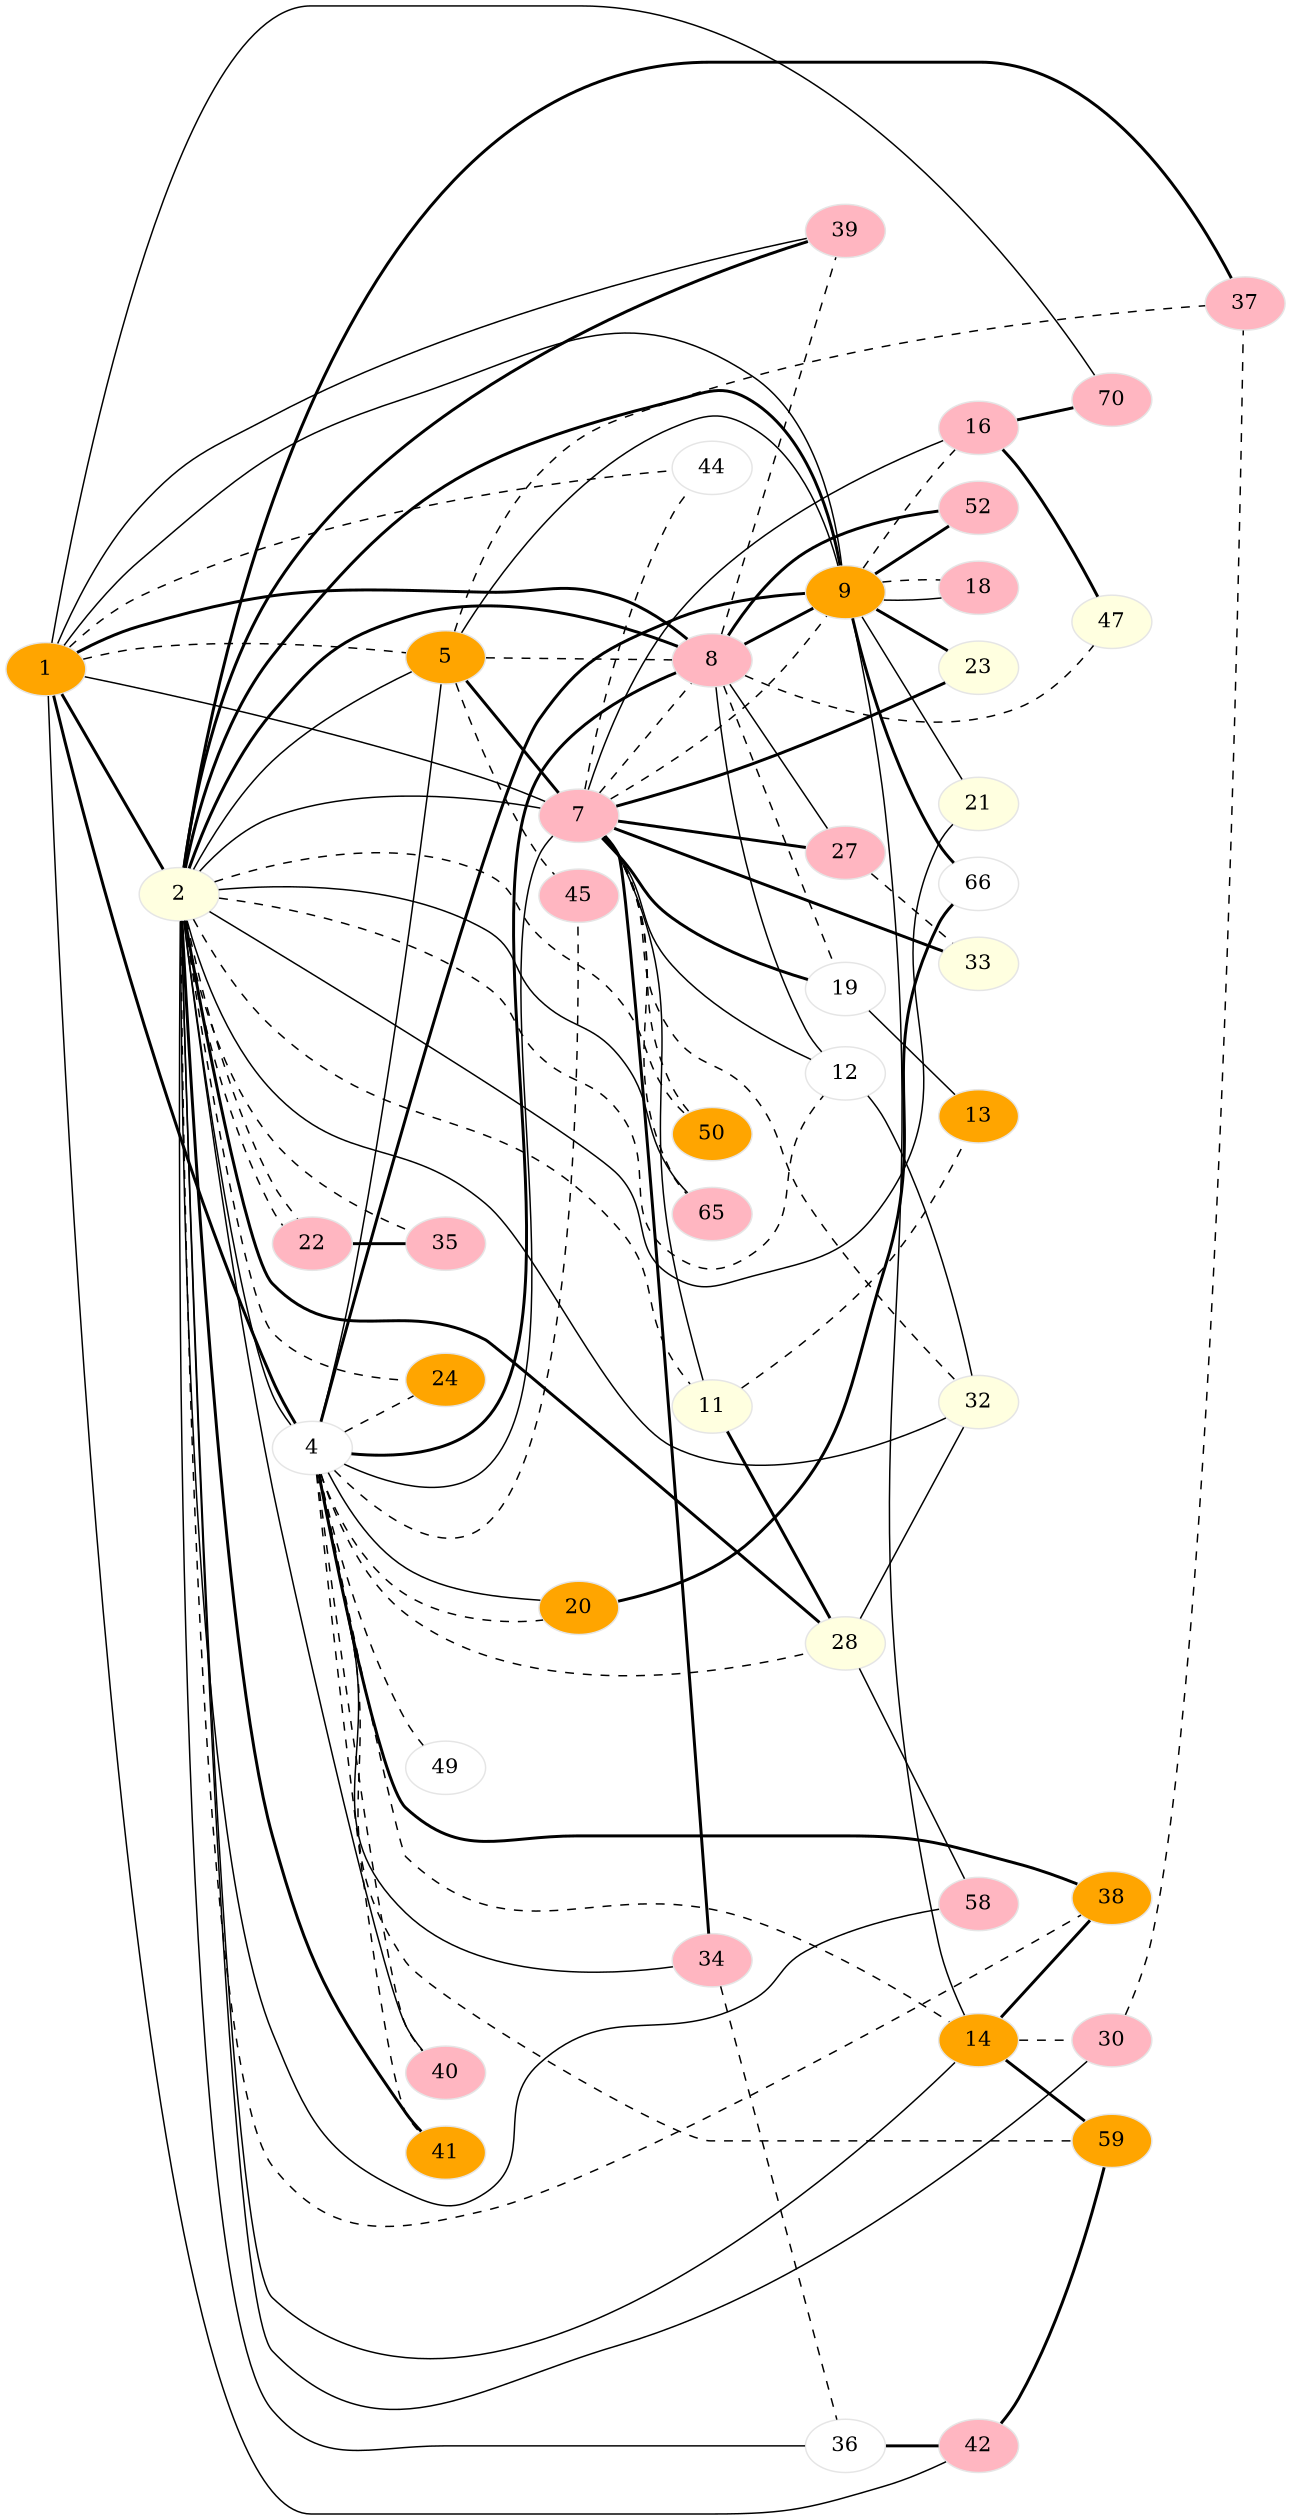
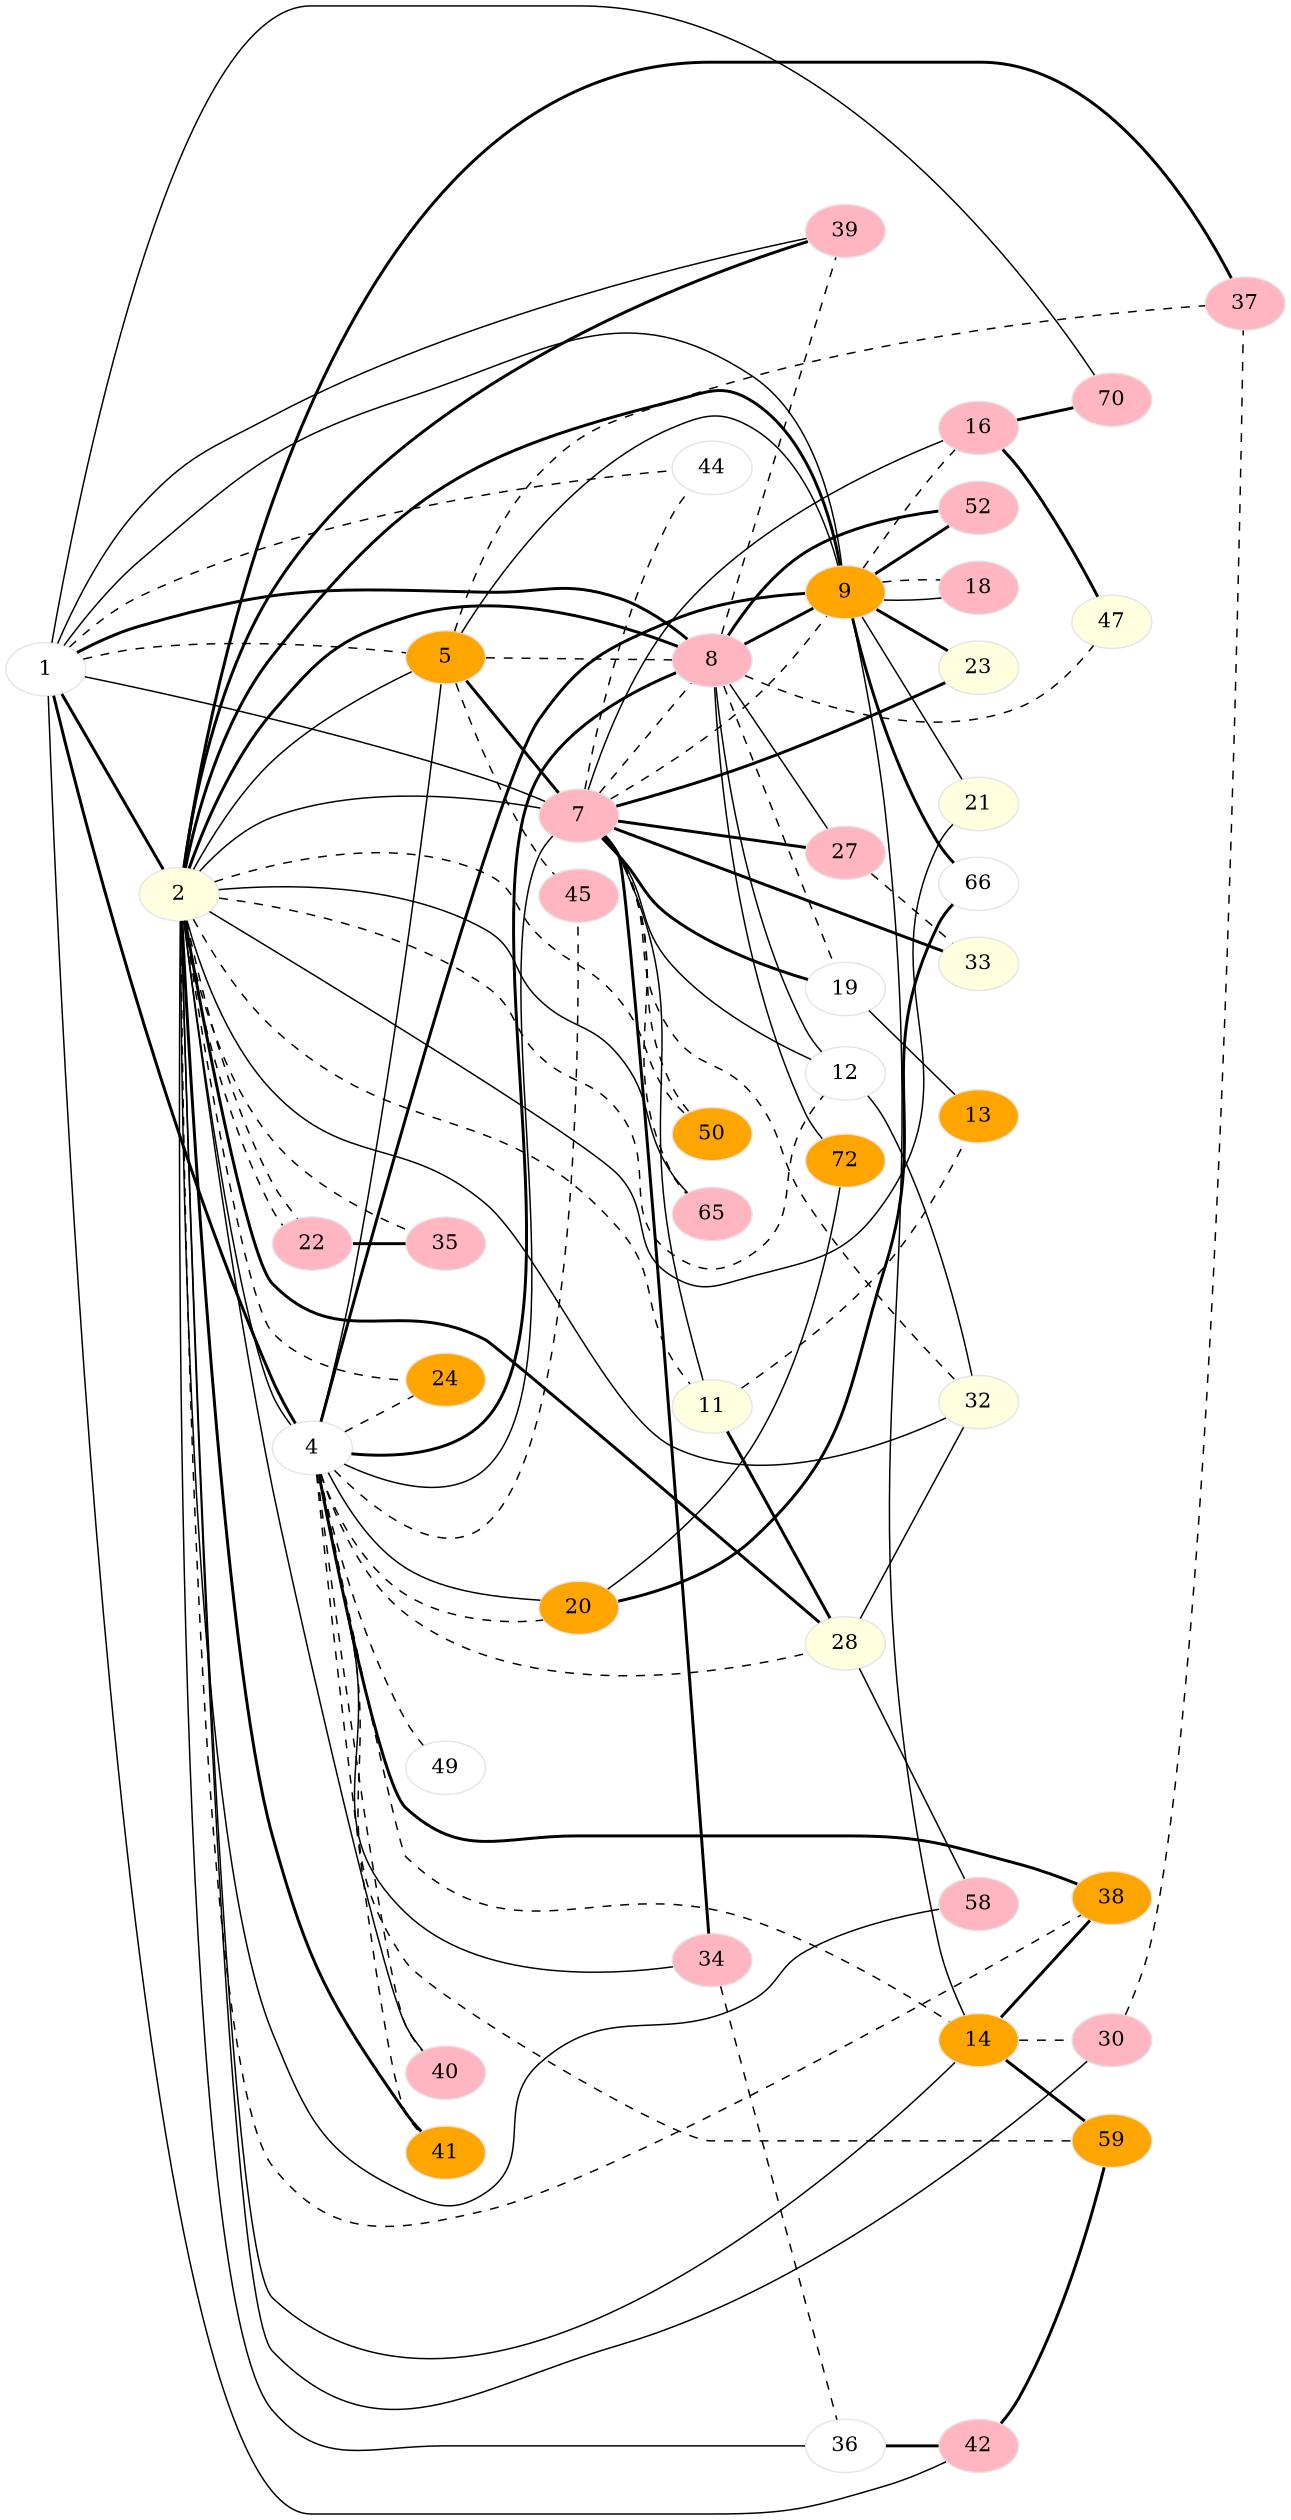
node "1": fillcolor orange -> white
node "72": added
